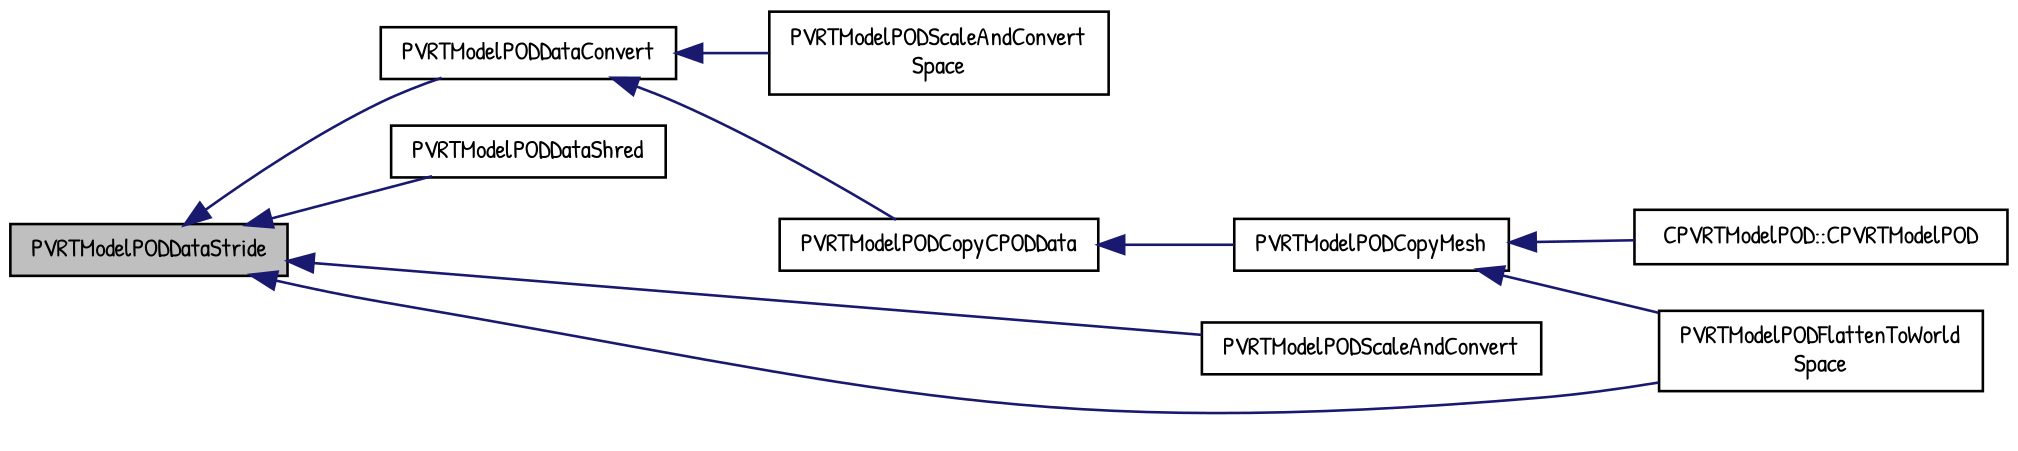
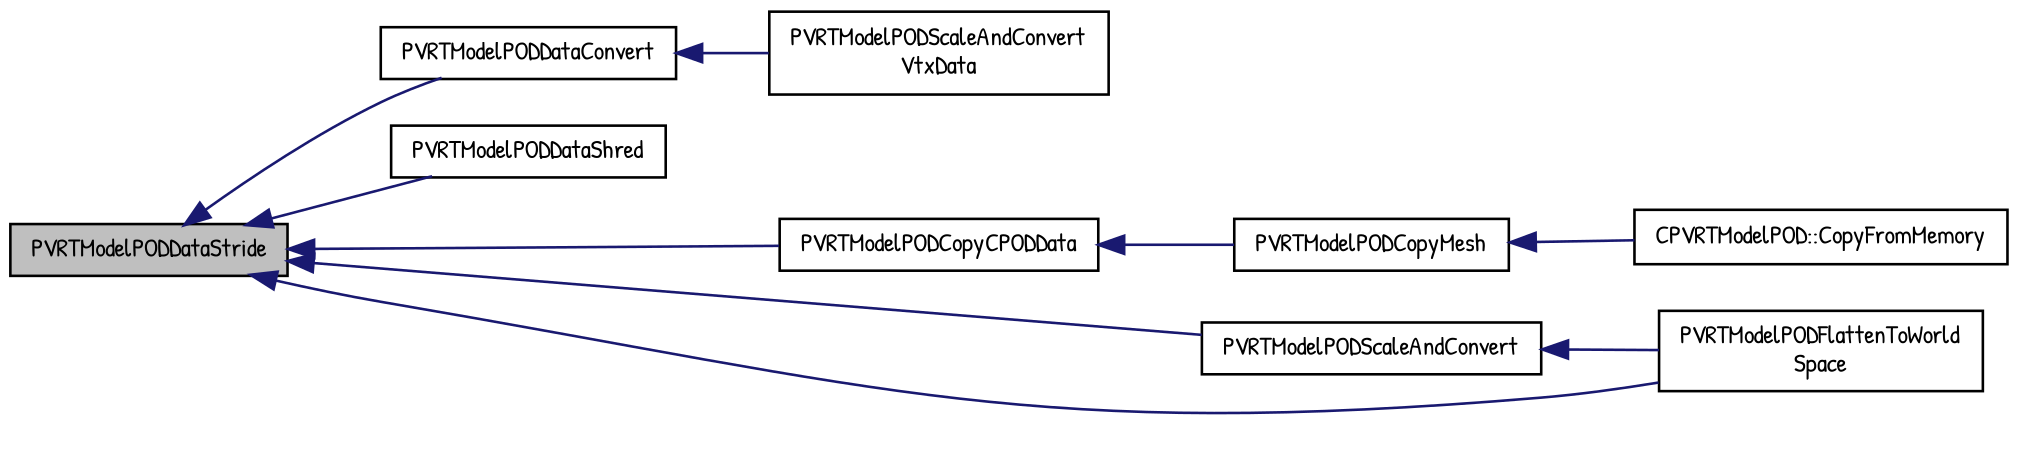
node "PVRTModelPODScaleAndConvert Space": label "PVRTModelPODScaleAndConvert Space" -> "PVRTModelPODScaleAndConvert VtxData"
edge "PVRTModelPODCopyCPODData" -> "PVRTModelPODDataConvert": now "PVRTModelPODCopyCPODData" -> "PVRTModelPODDataStride"
node "CPVRTModelPOD::CPVRTModelPOD": label "CPVRTModelPOD::CPVRTModelPOD" -> "CPVRTModelPOD::CopyFromMemory"
edge "PVRTModelPODFlattenToWorld Space" -> "PVRTModelPODCopyMesh": now "PVRTModelPODFlattenToWorld Space" -> "PVRTModelPODScaleAndConvert"
